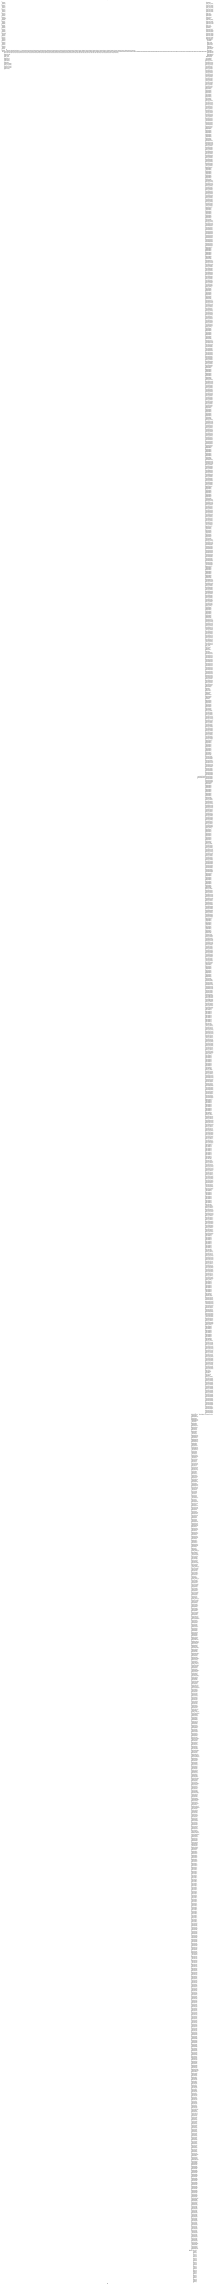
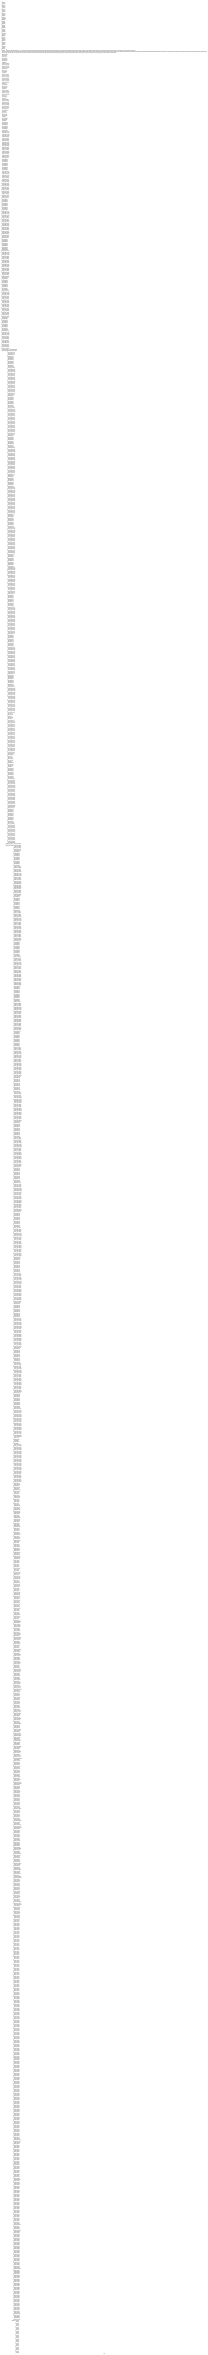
node "l17": added
edge "l227" -> "l228": now "l227" -> "l230"
edge "l1084" -> "l1083": reversed
